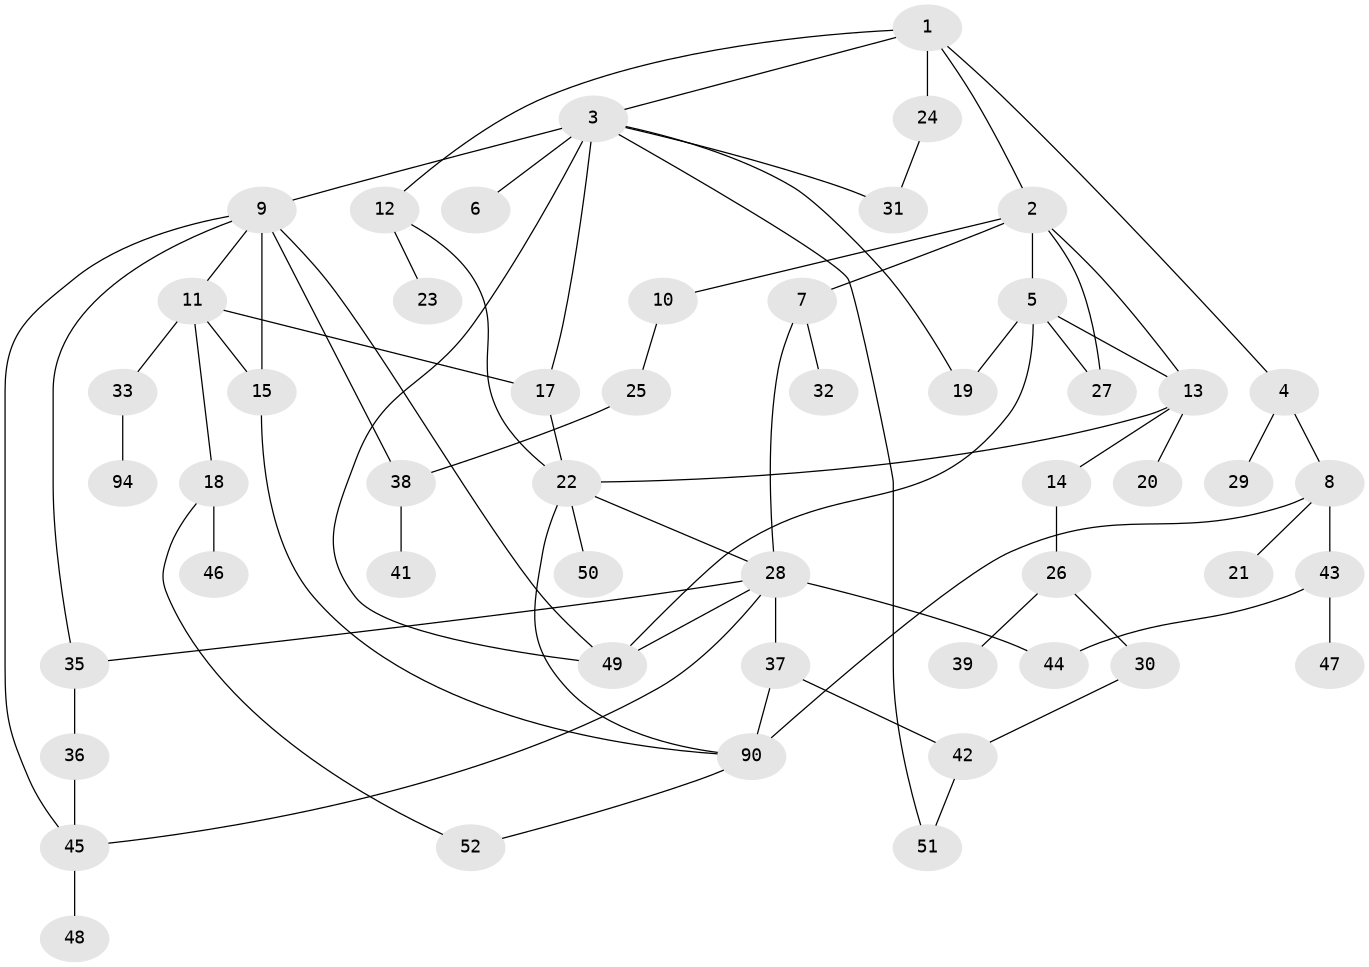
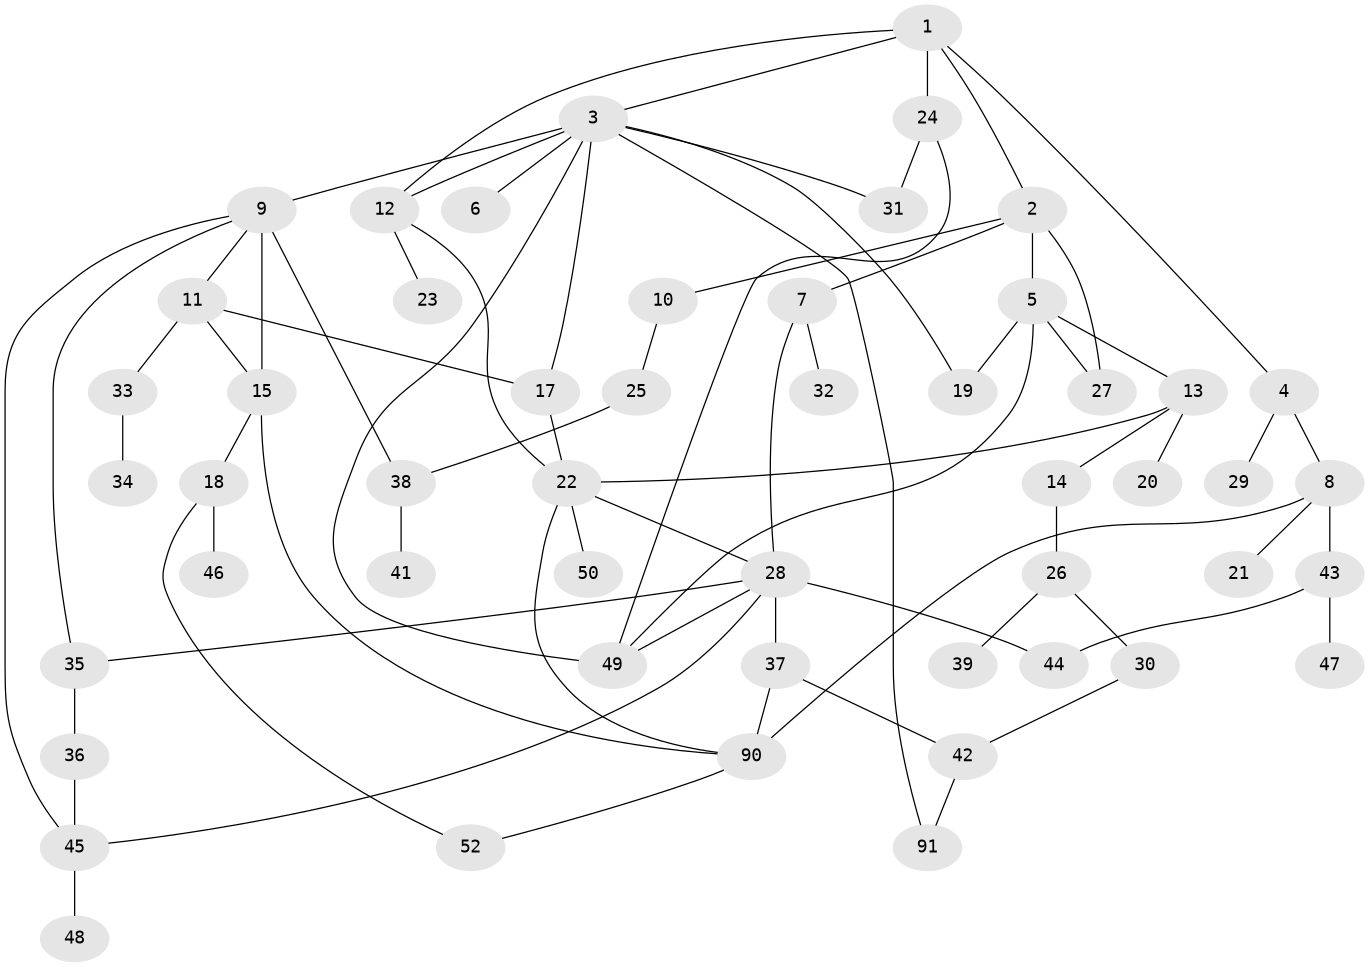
edge "3" -- "12": added
edge "2" -- "13": removed
edge "11" -- "18": now "15" -- "18"
edge "9" -- "49": now "24" -- "49"
node "94": label "94" -> "34"
node "51": label "51" -> "91"
